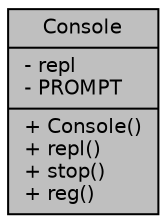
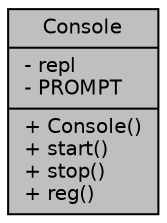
node "Console": text "+ repl()" -> "+ start()"
